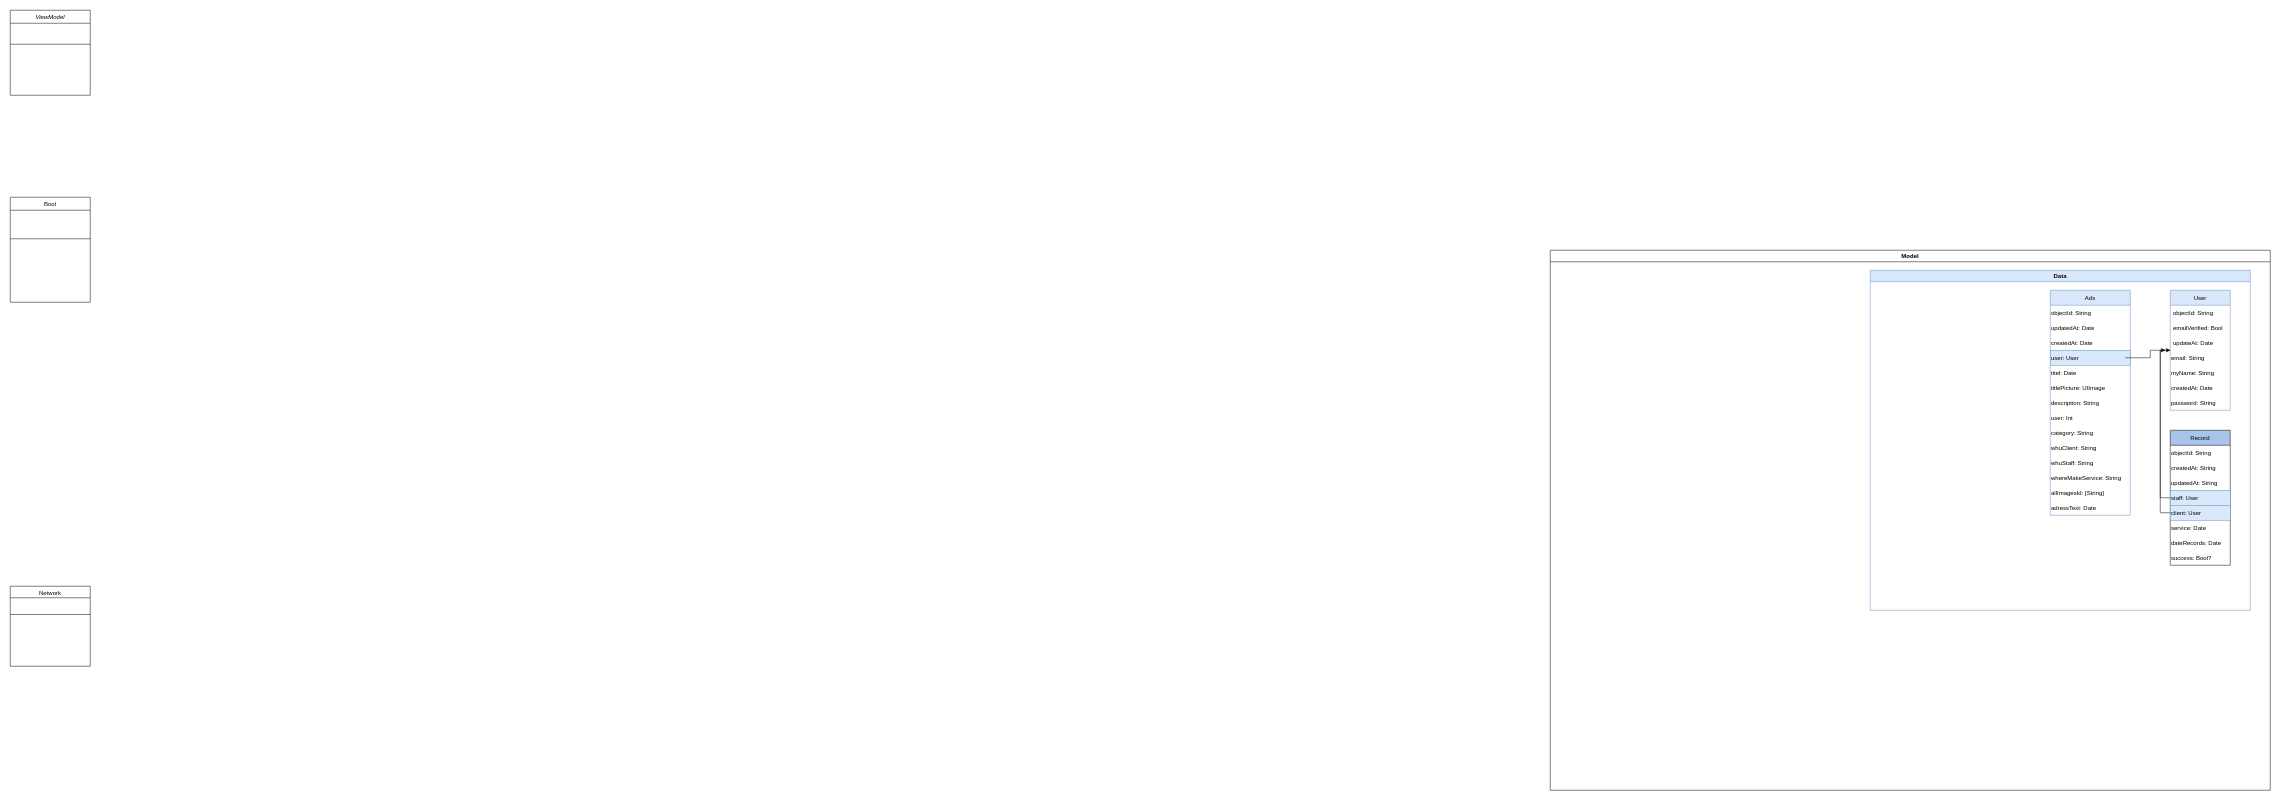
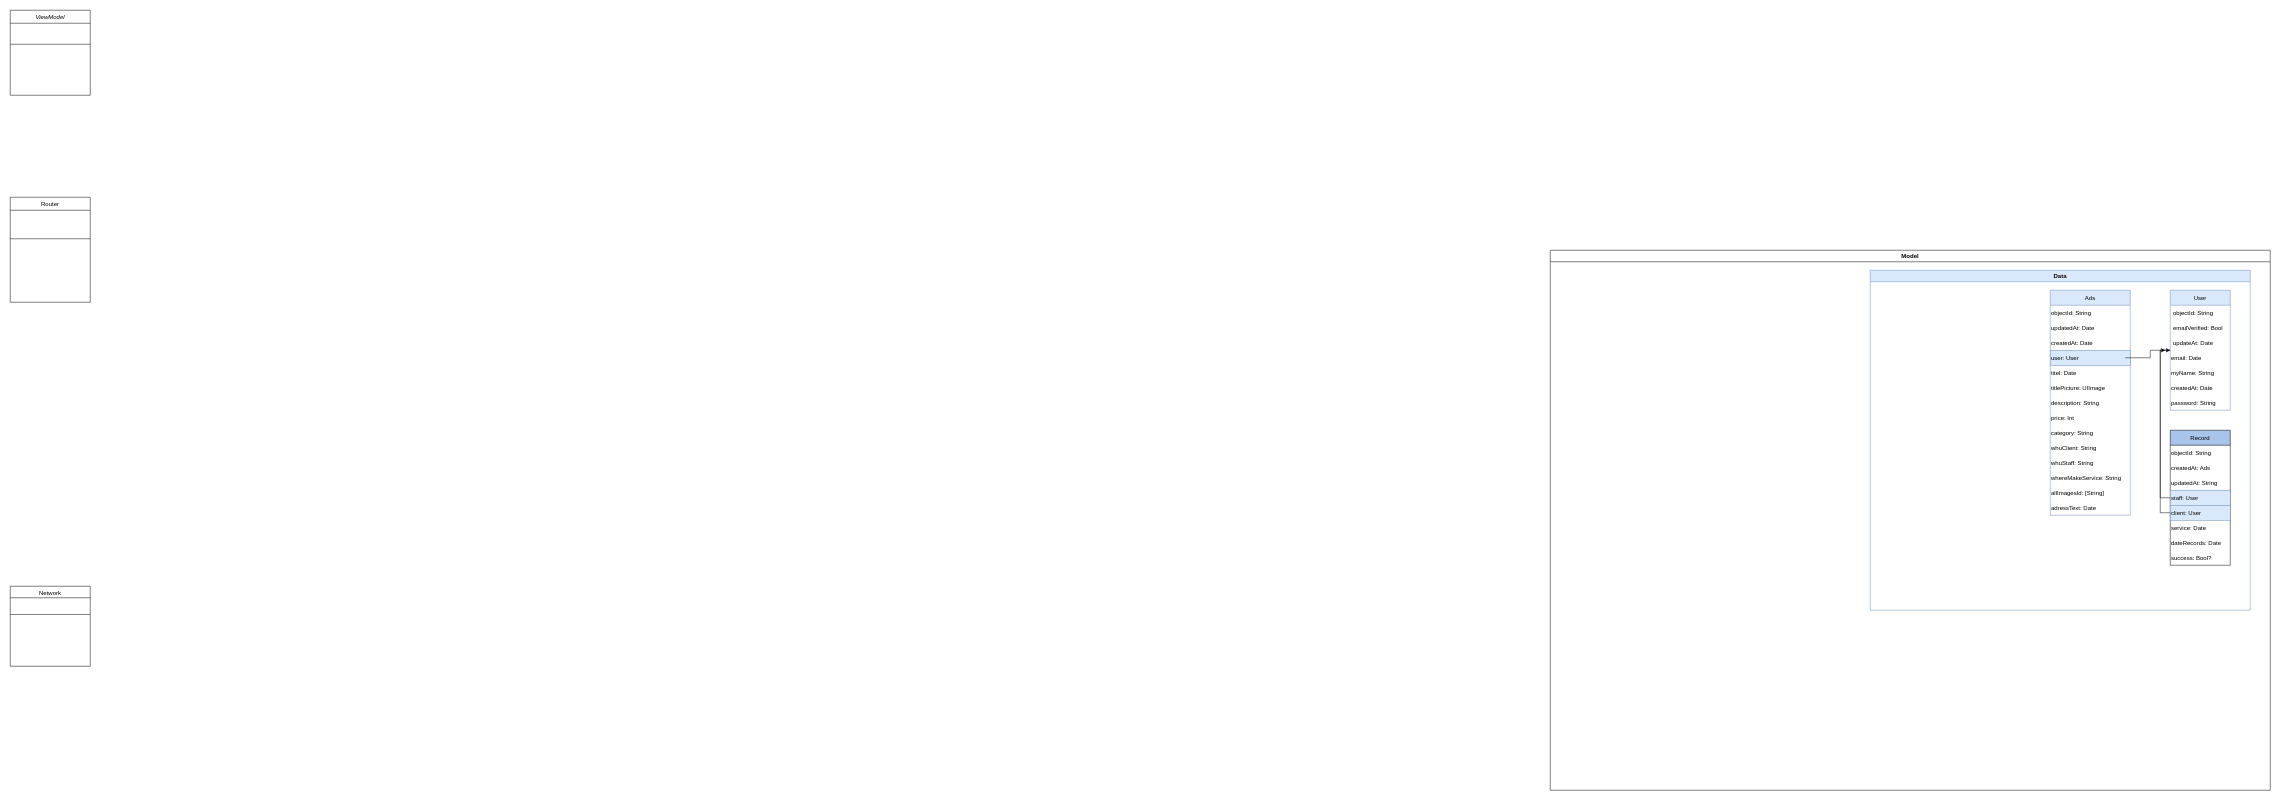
node "Bool": label "Bool" -> "Router"
node "email: String": label "email: String" -> "email: Date"
node "user: Int": label "user: Int" -> "price: Int"
node "createdAt: String": label "createdAt: String" -> "createdAt: Ads"
